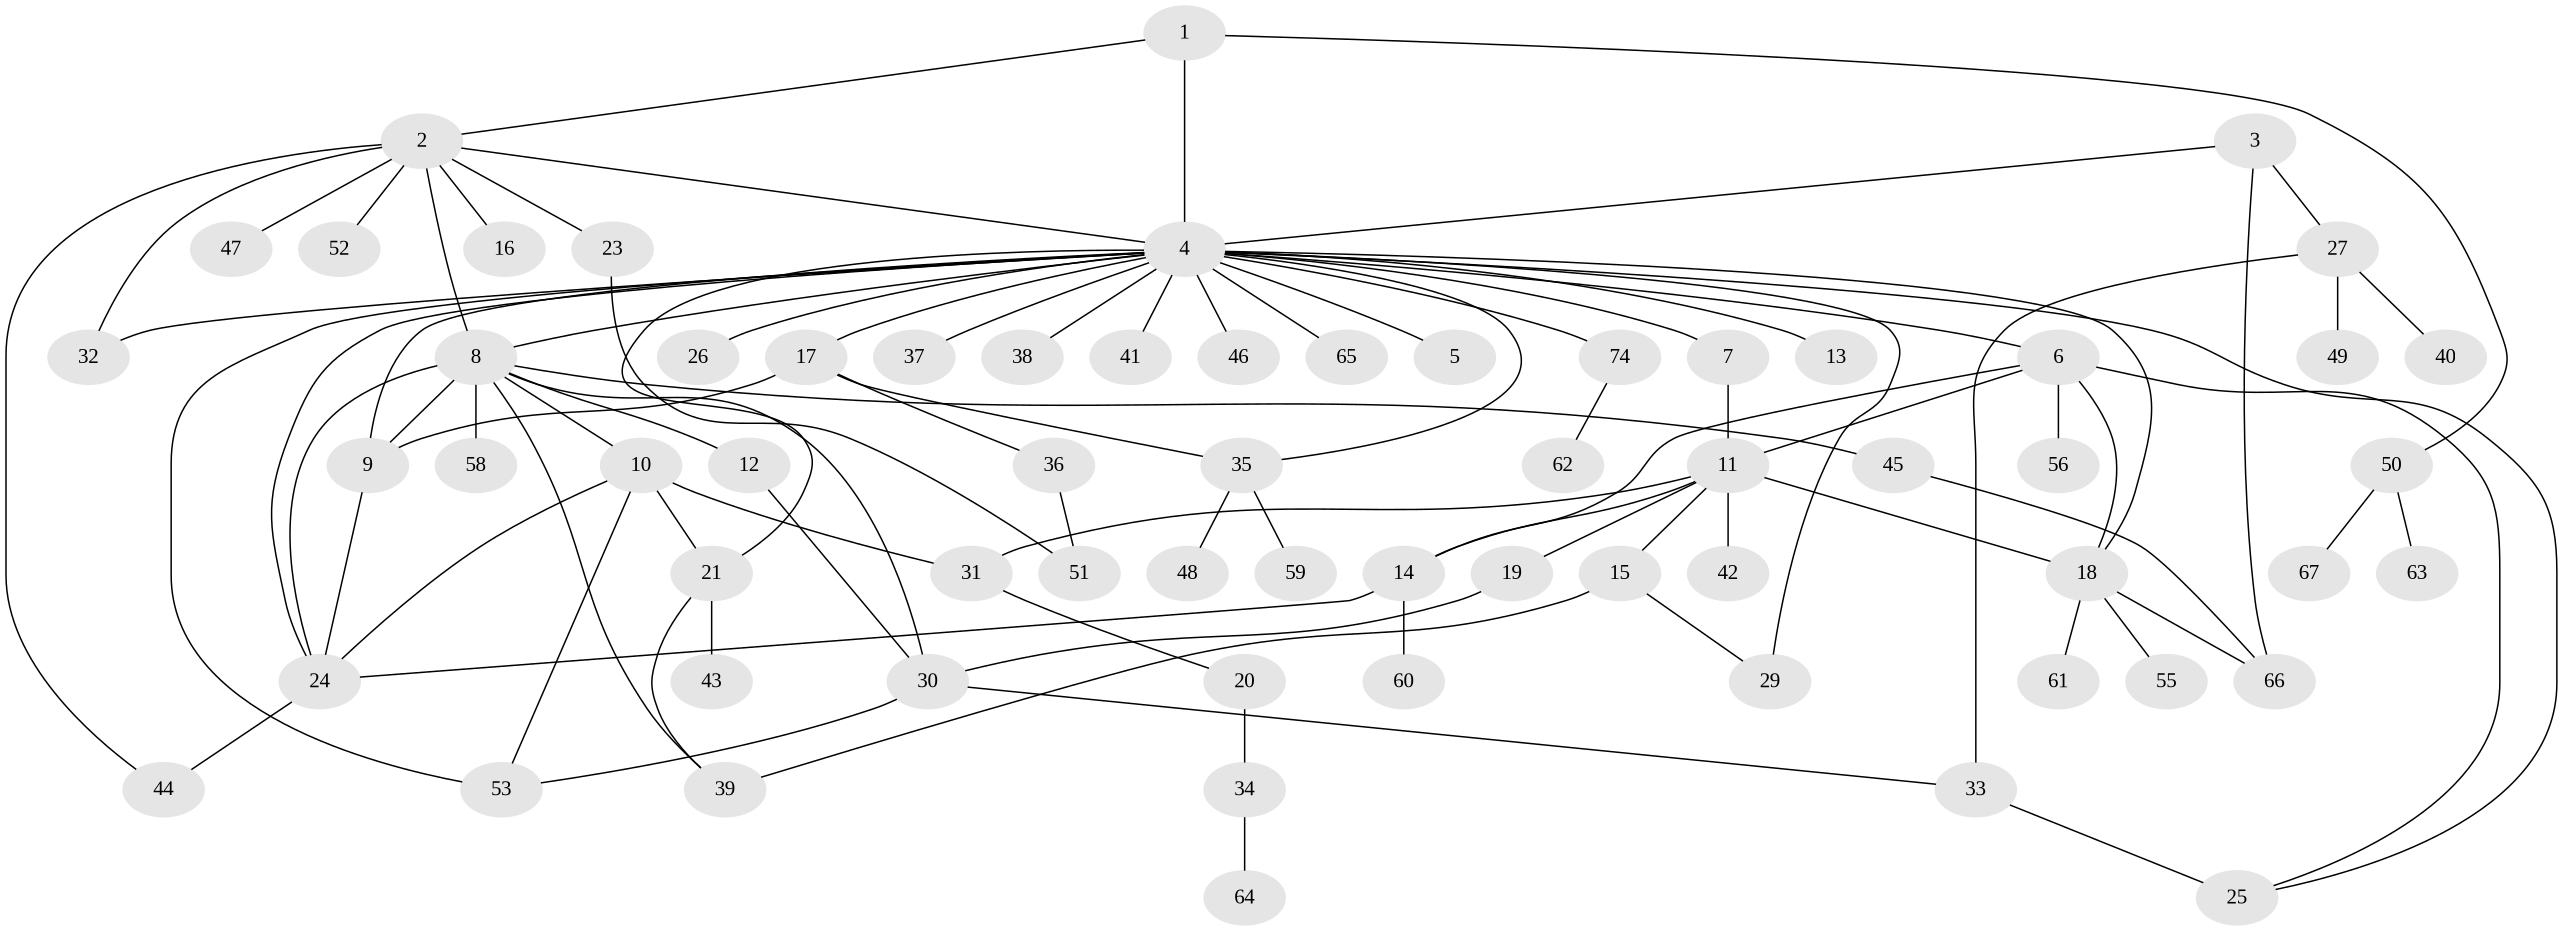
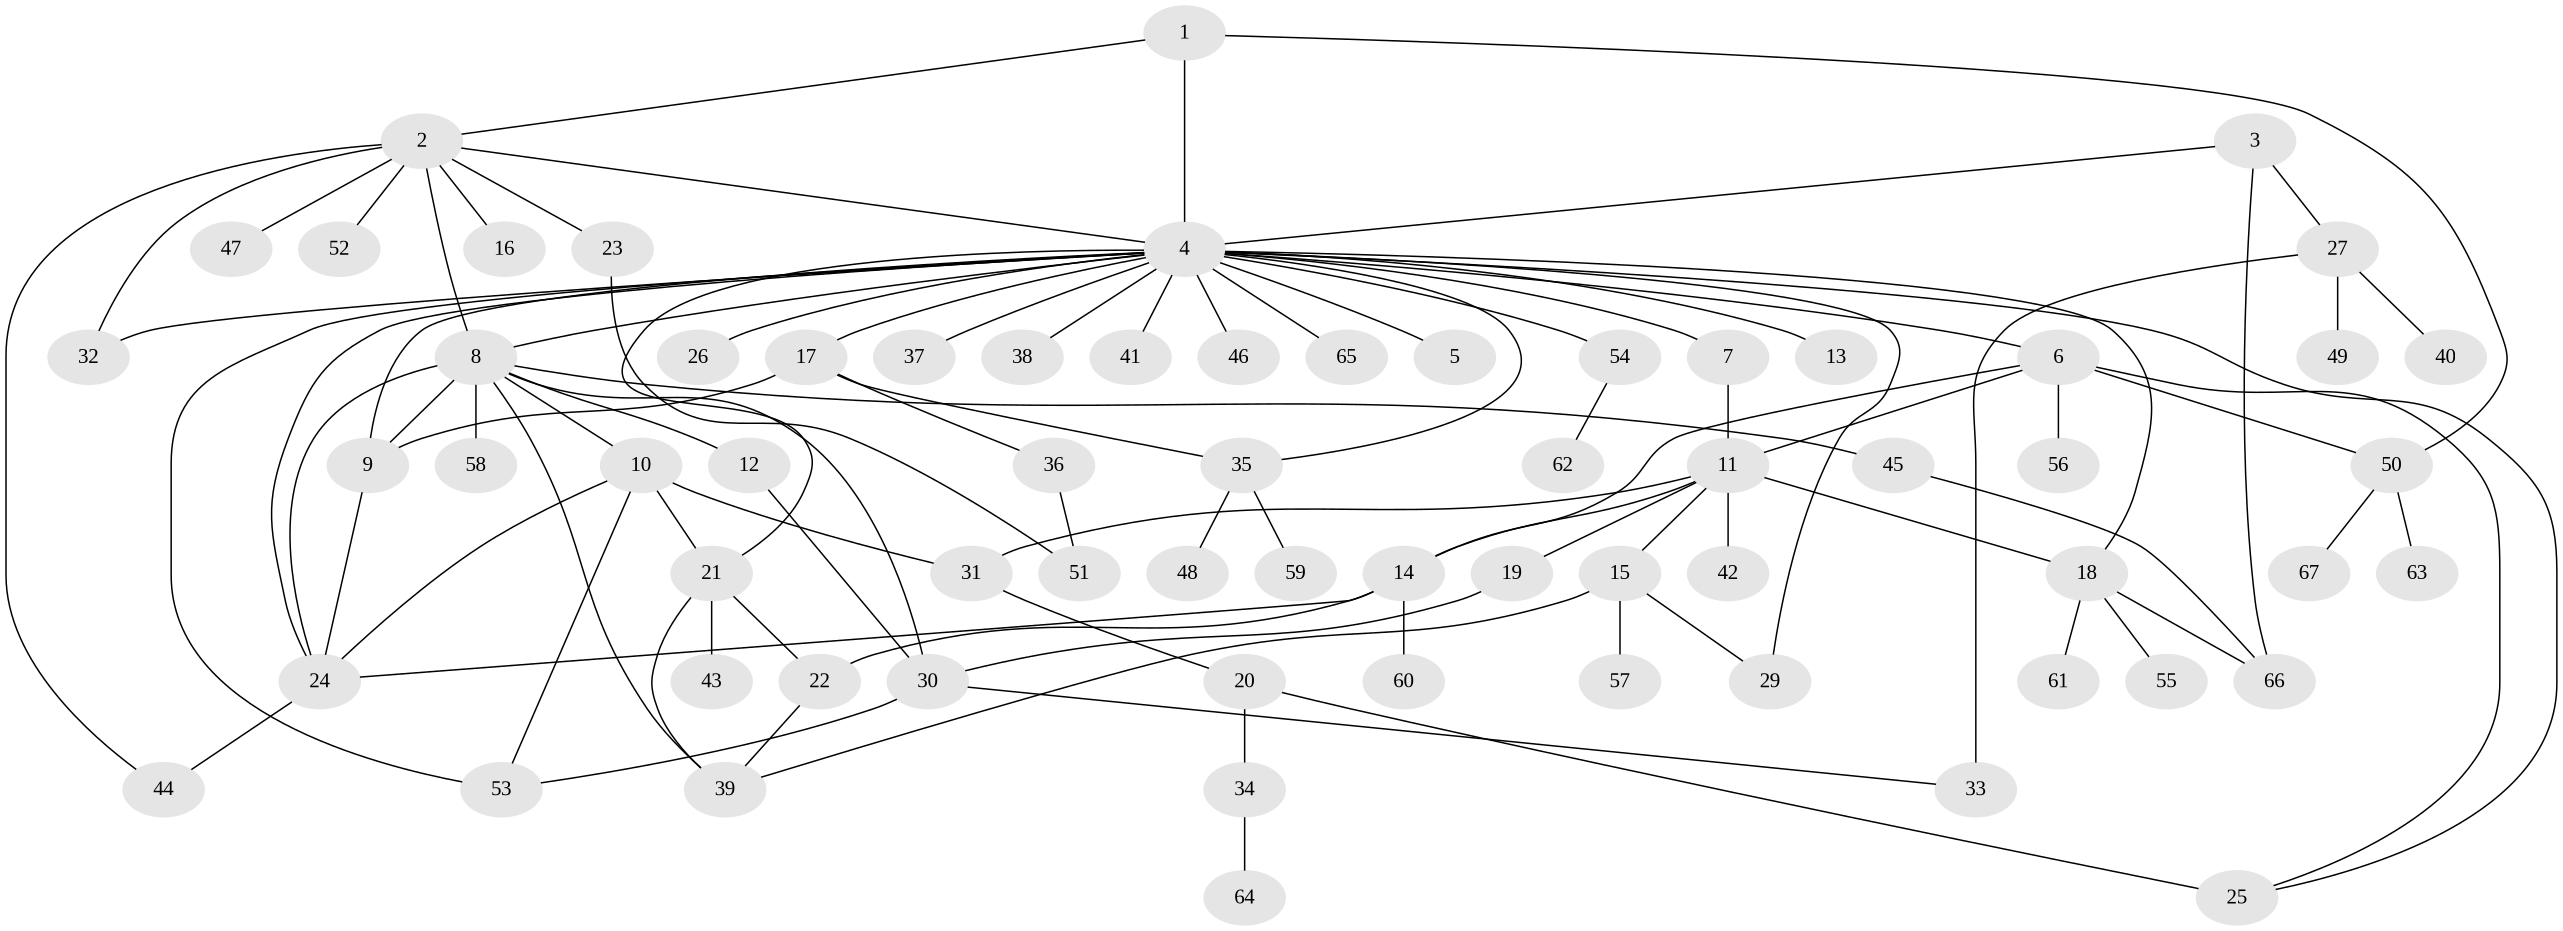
node "74": label "74" -> "54"
edge "6" -- "18": now "6" -- "50"
node "22": added
node "57": added
edge "33" -- "25": now "20" -- "25"
